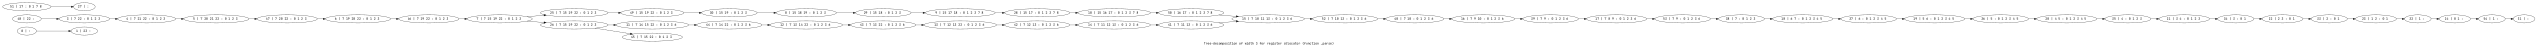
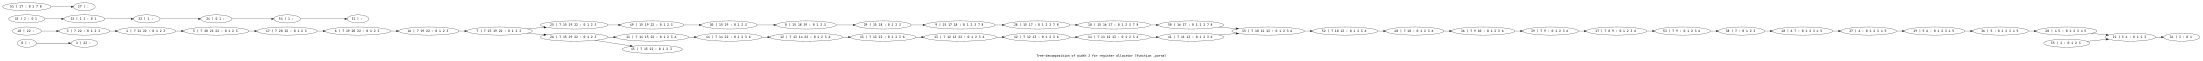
edge "20 | 4 5 : 0 1 2 3 4 5" -> "35 | 4 : 0 1 2 3": now "20 | 4 5 : 0 1 2 3 4 5" -> "21 | 3 4 : 0 1 2 3"
node "22 | 2 3 : 0 1": removed
